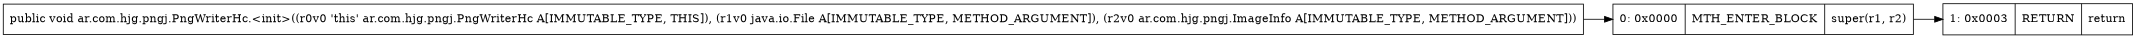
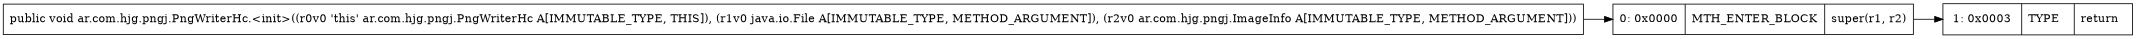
node "1: 0x0003": text "RETURN" -> "TYPE"
